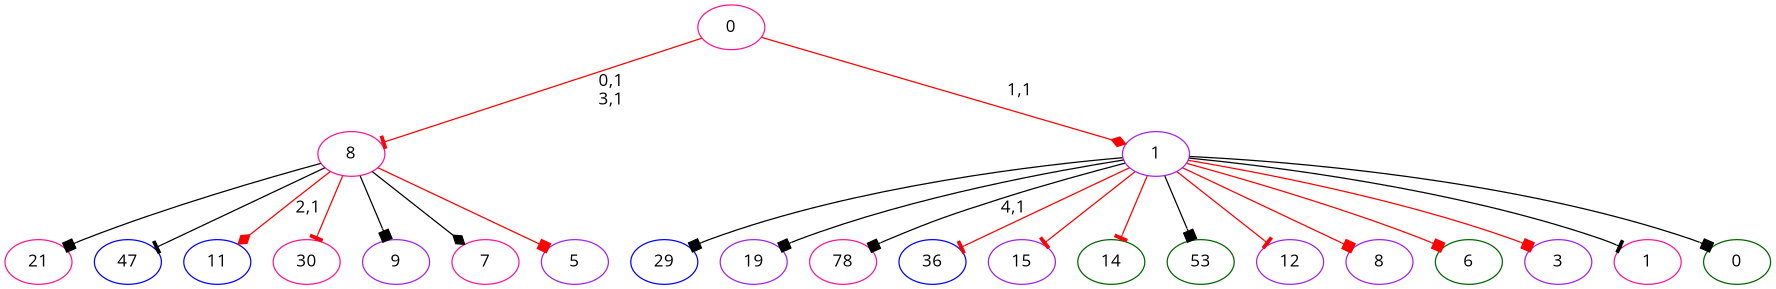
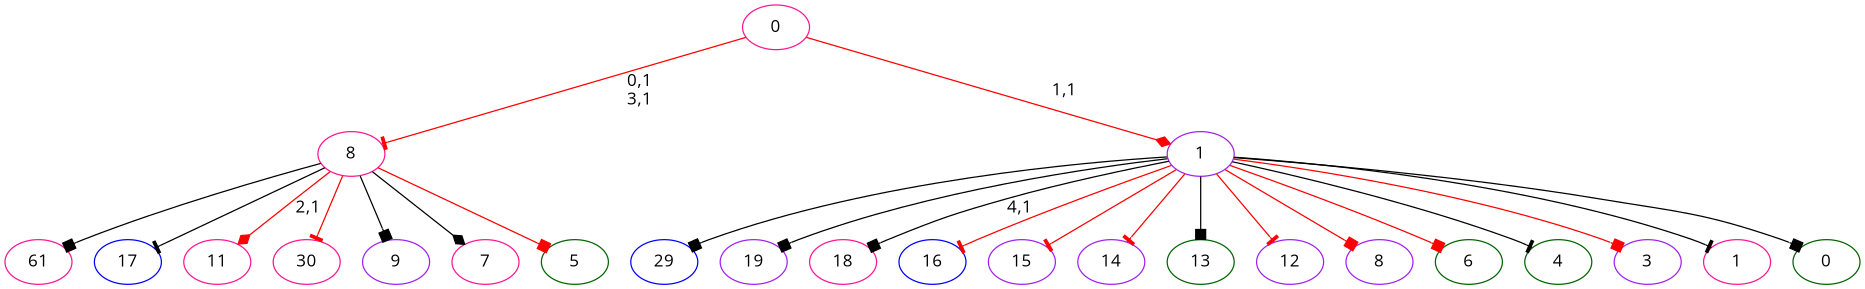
node "21": label "21" -> "61"
node "47": label "47" -> "17"
node "11": color blue -> deeppink
node "5": color purple -> darkgreen
node "78": label "78" -> "18"
node "36": label "36" -> "16"
node "14": color darkgreen -> purple
node "53": label "53" -> "13"
node "4": added
